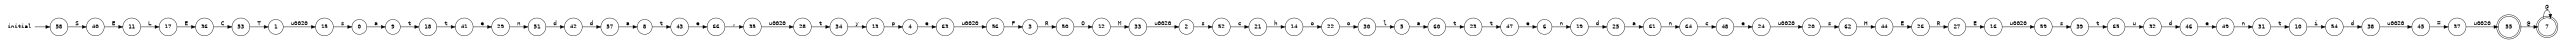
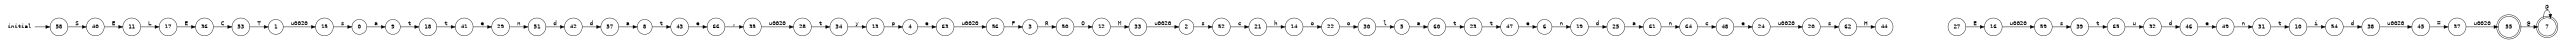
node "26": removed
